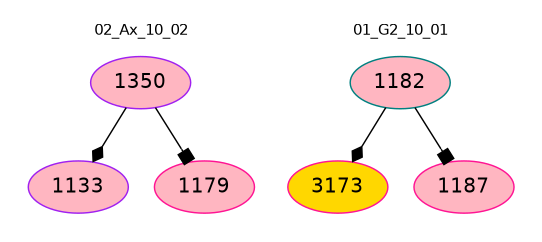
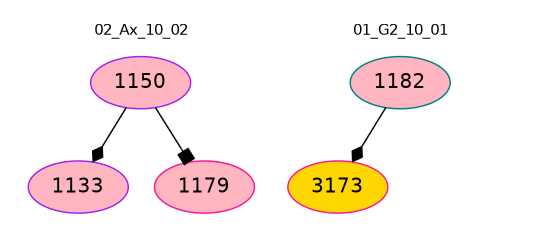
node "1350": label "1350" -> "1150"
node "1187": removed
